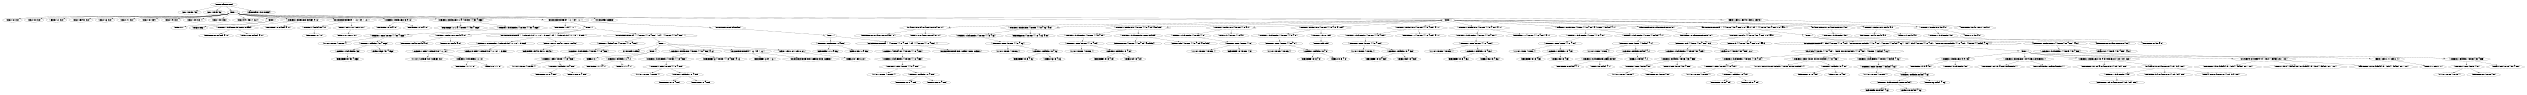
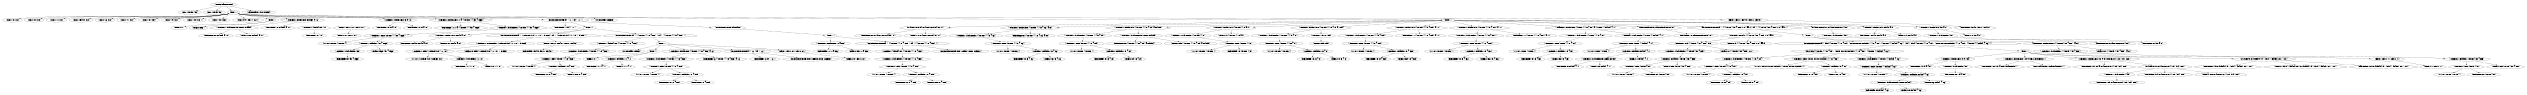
node "(METHOD,v4: int)": label "(METHOD,v4: int)" -> "(LOCAL,v4: int)"
node "(CONTROL_STRUCTURE,if ( !v2 ),if ( !v2 ))": removed
node "(JUMP_LABEL,LABEL_7)": label "(JUMP_LABEL,LABEL_7)" -> "(JUMP_TARGET,LABEL_7)"
node "(IDENTIFIER,a1,v9 = *a1)": added
